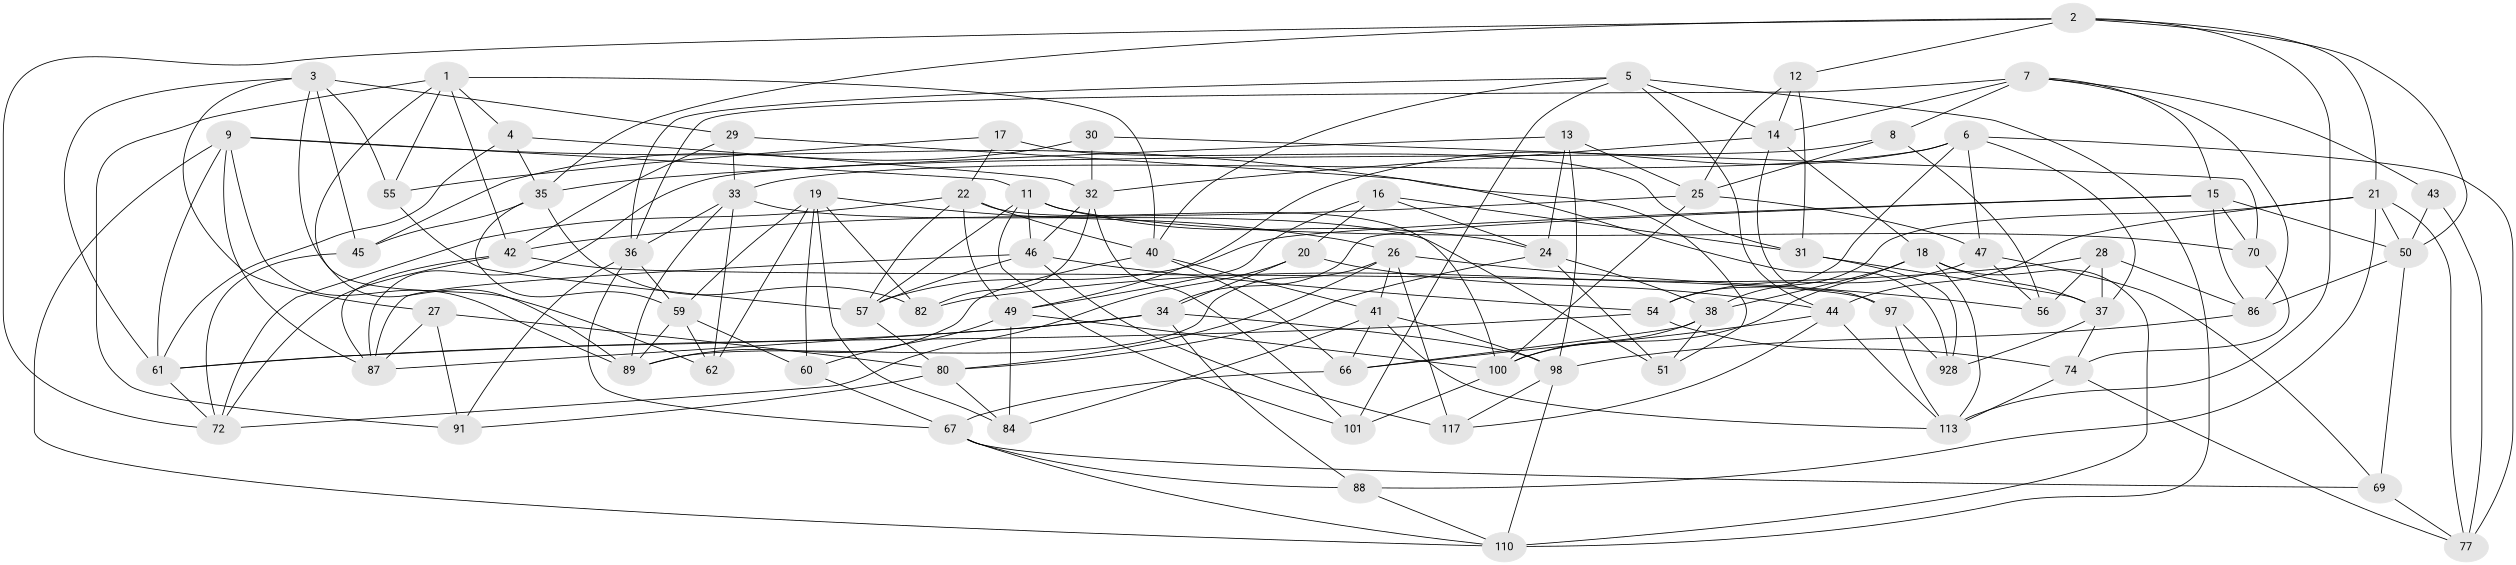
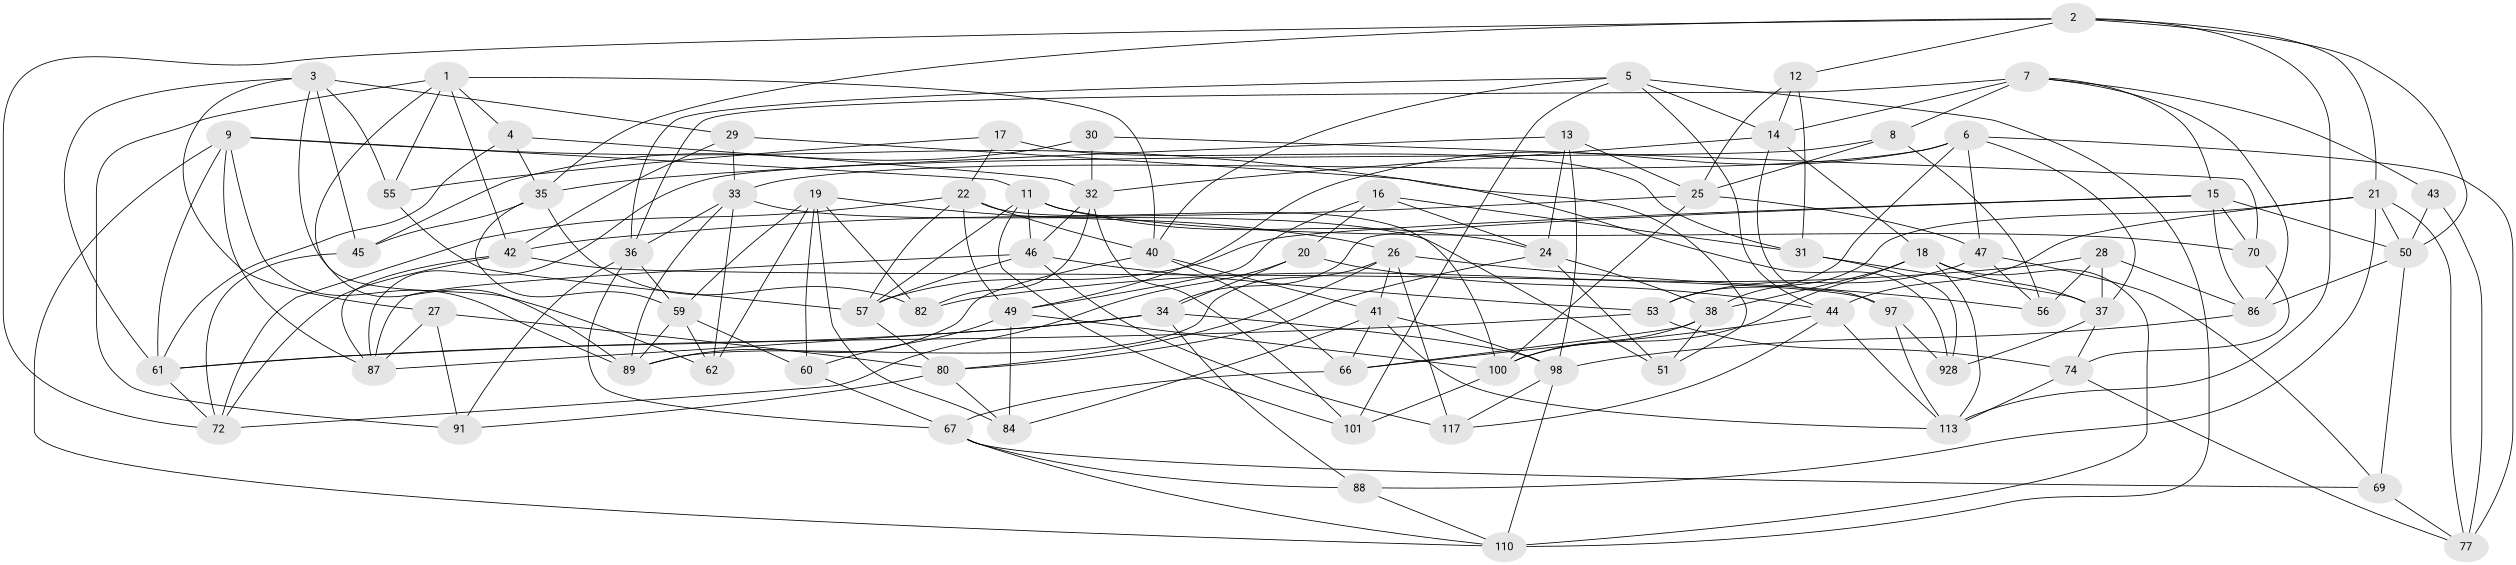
node "54": label "54" -> "53"
